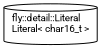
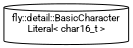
node "fly::detail::Literal Literal< char16_t >": label "fly::detail::Literal Literal< char16_t >" -> "fly::detail::BasicCharacter Literal< char16_t >"
